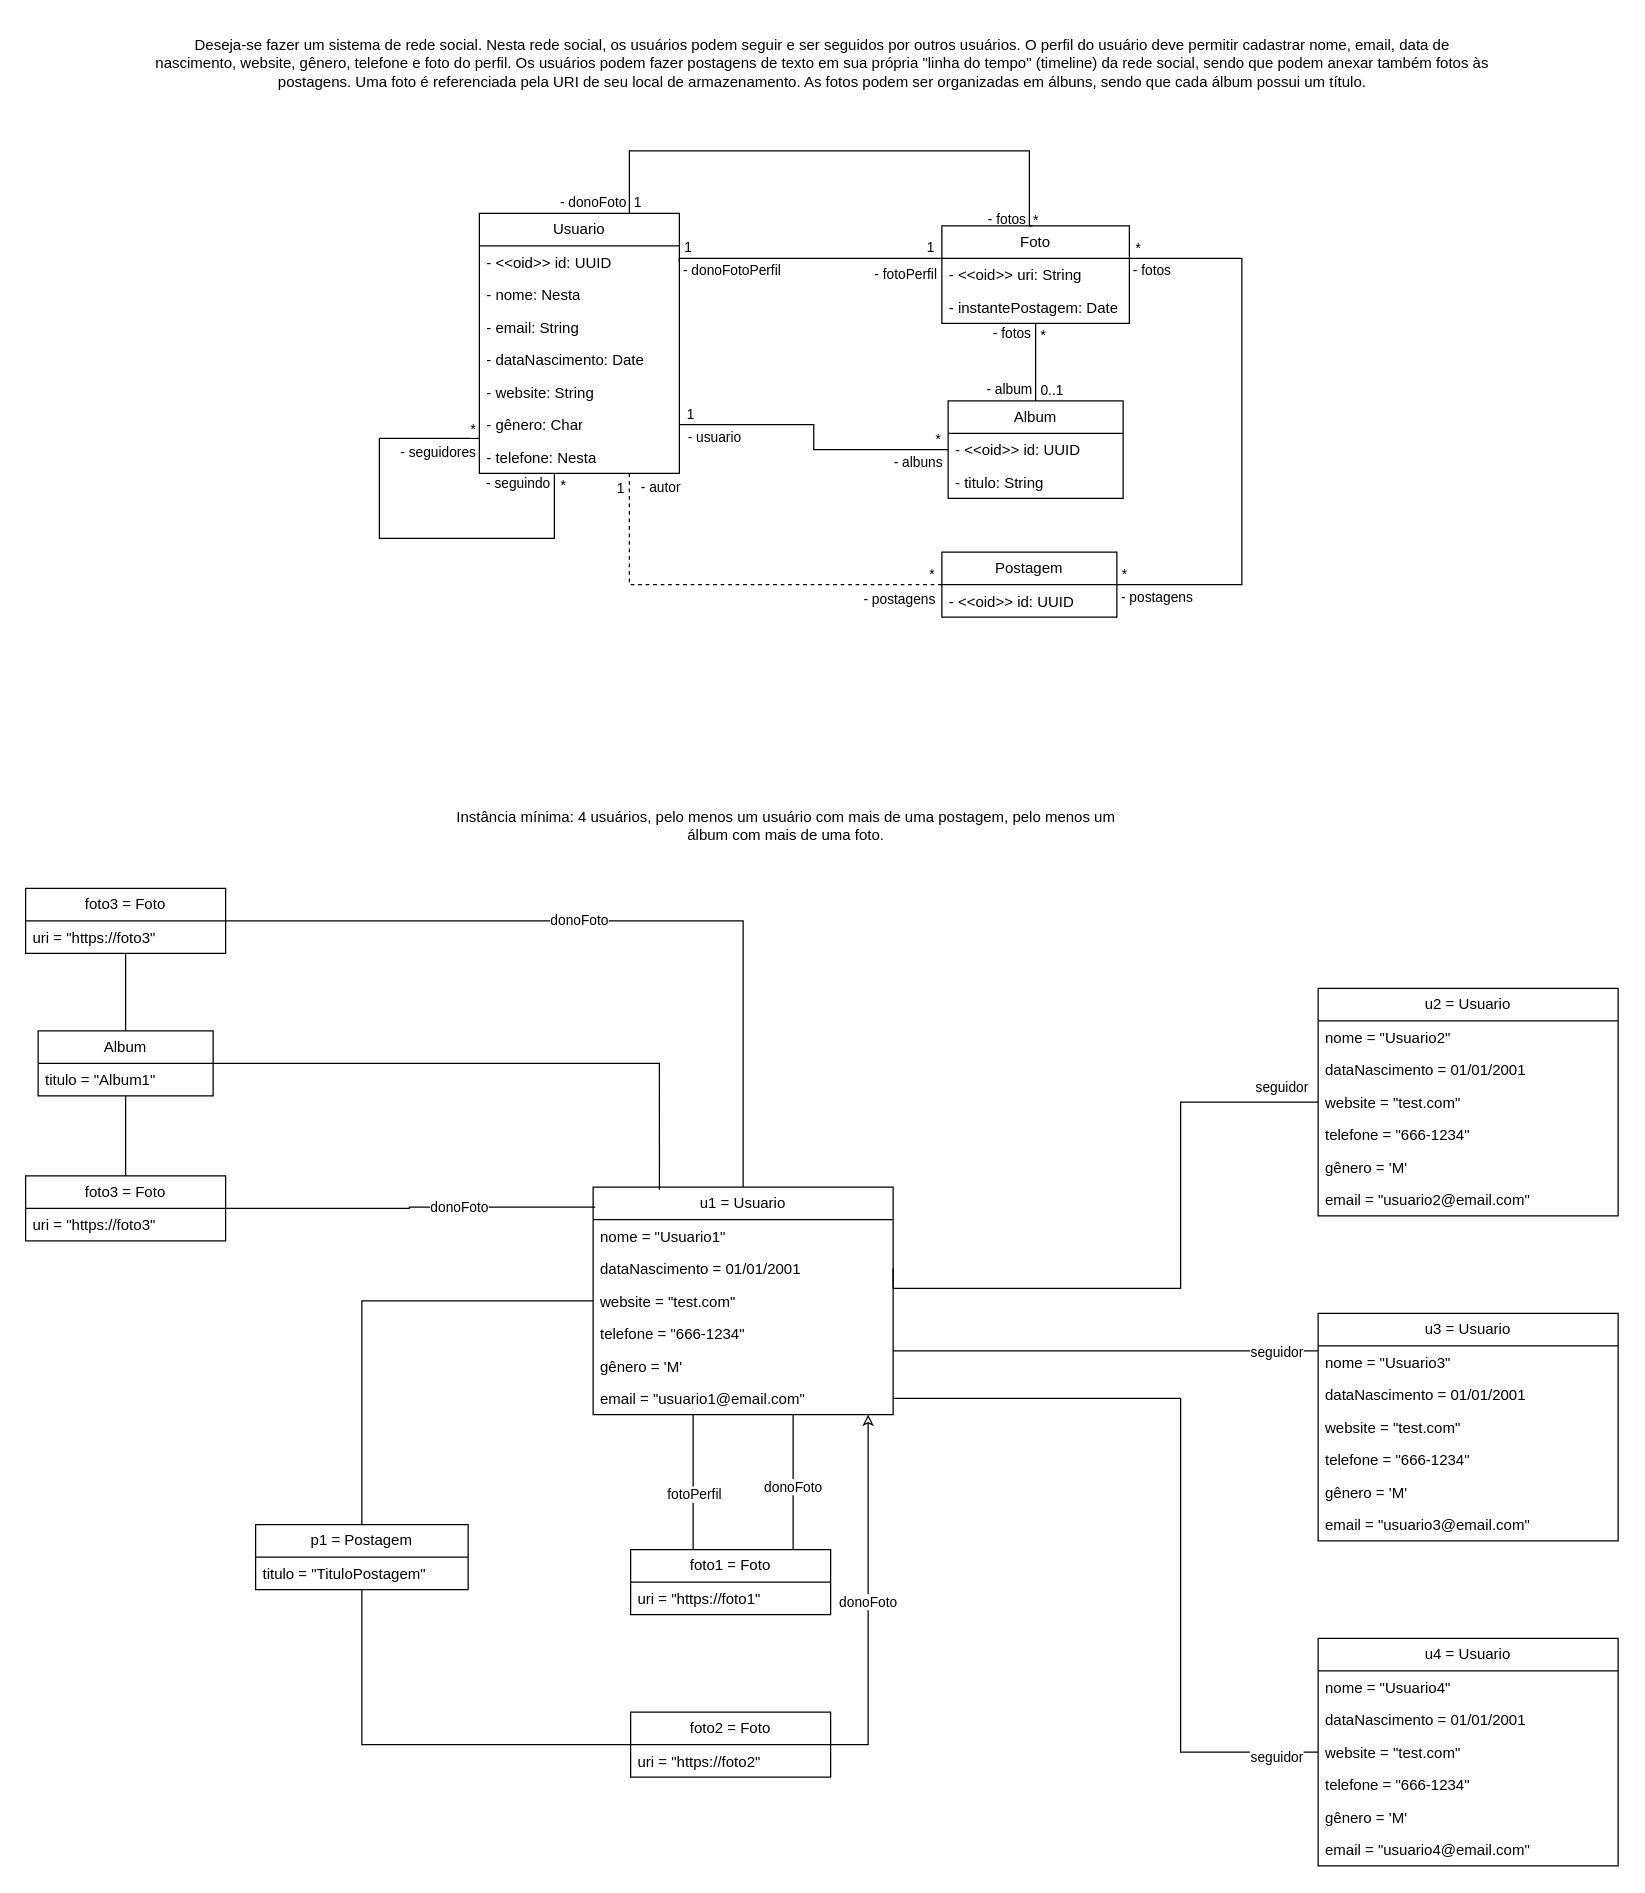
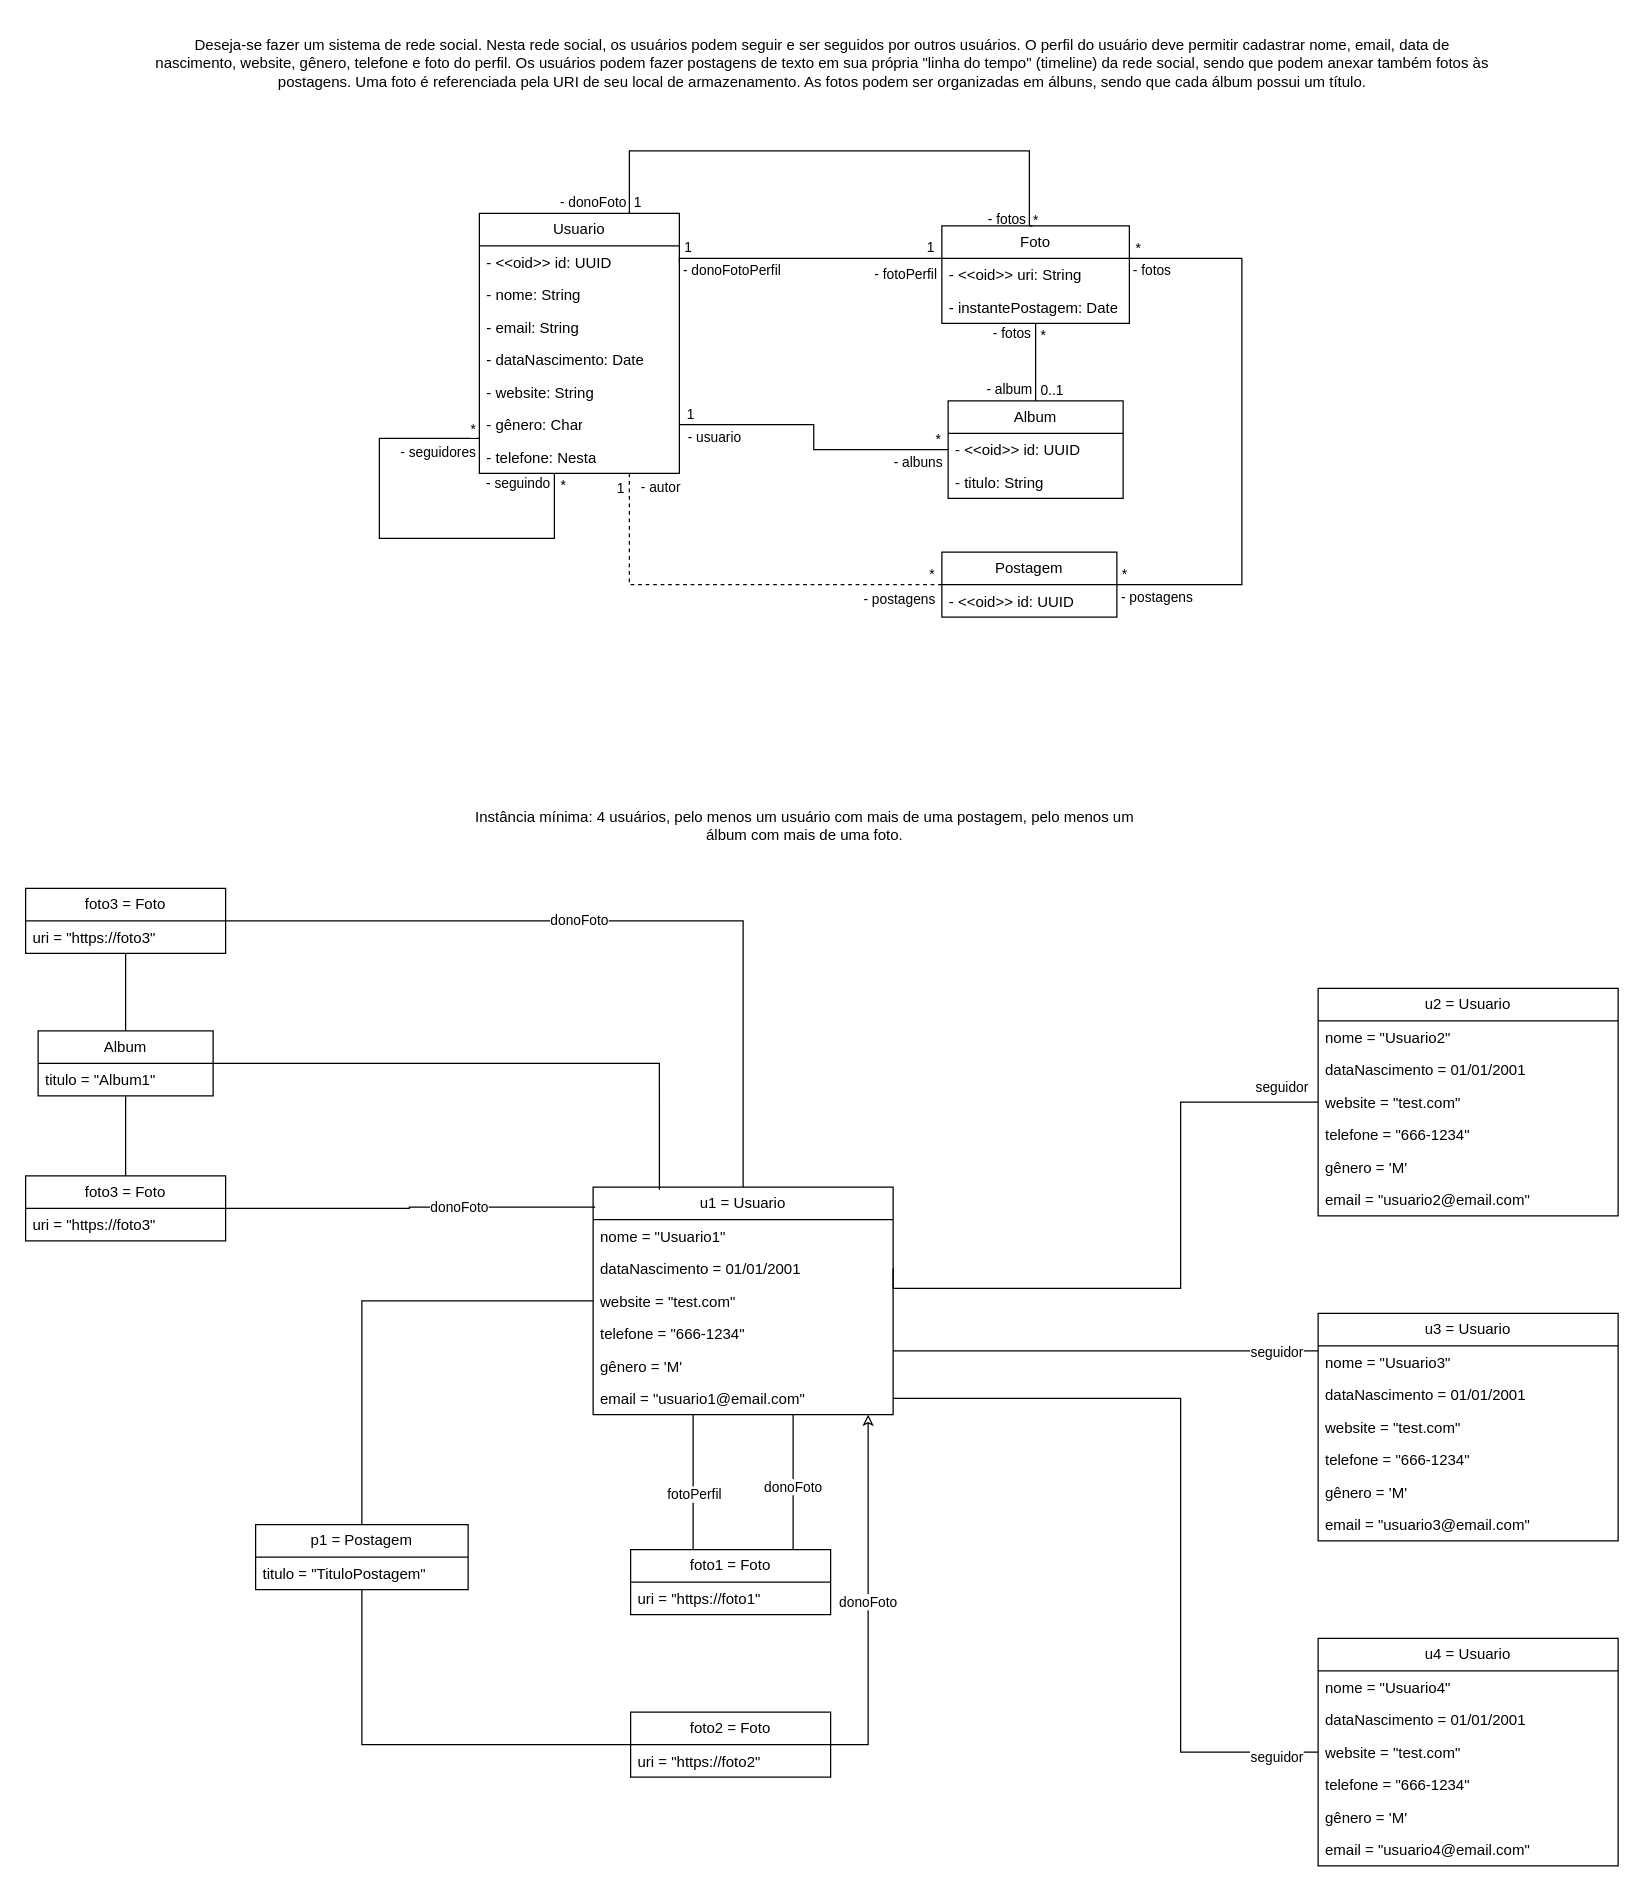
node "- nome: Nesta": label "- nome: Nesta" -> "- nome: String"
node "Instância mínima: 4 usuários, pelo menos um usuário com mais de uma postagem, pelo menos um álbum com mais de uma foto.": moved (786, 826) -> (804, 826)
